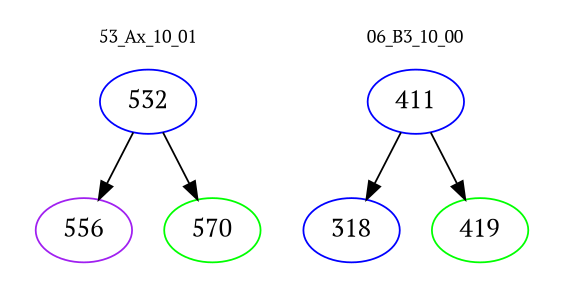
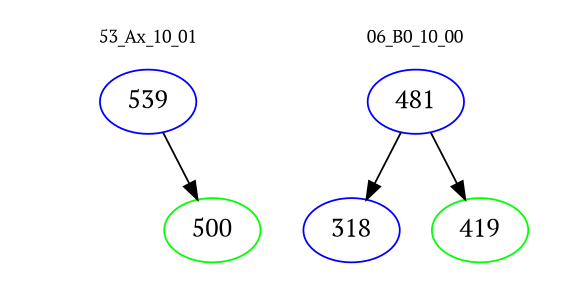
cluster "06_B3_10_00": label "06_B3_10_00" -> "06_B0_10_00"
node "532": label "532" -> "539"
node "411": label "411" -> "481"
node "556": removed
node "570": label "570" -> "500"
